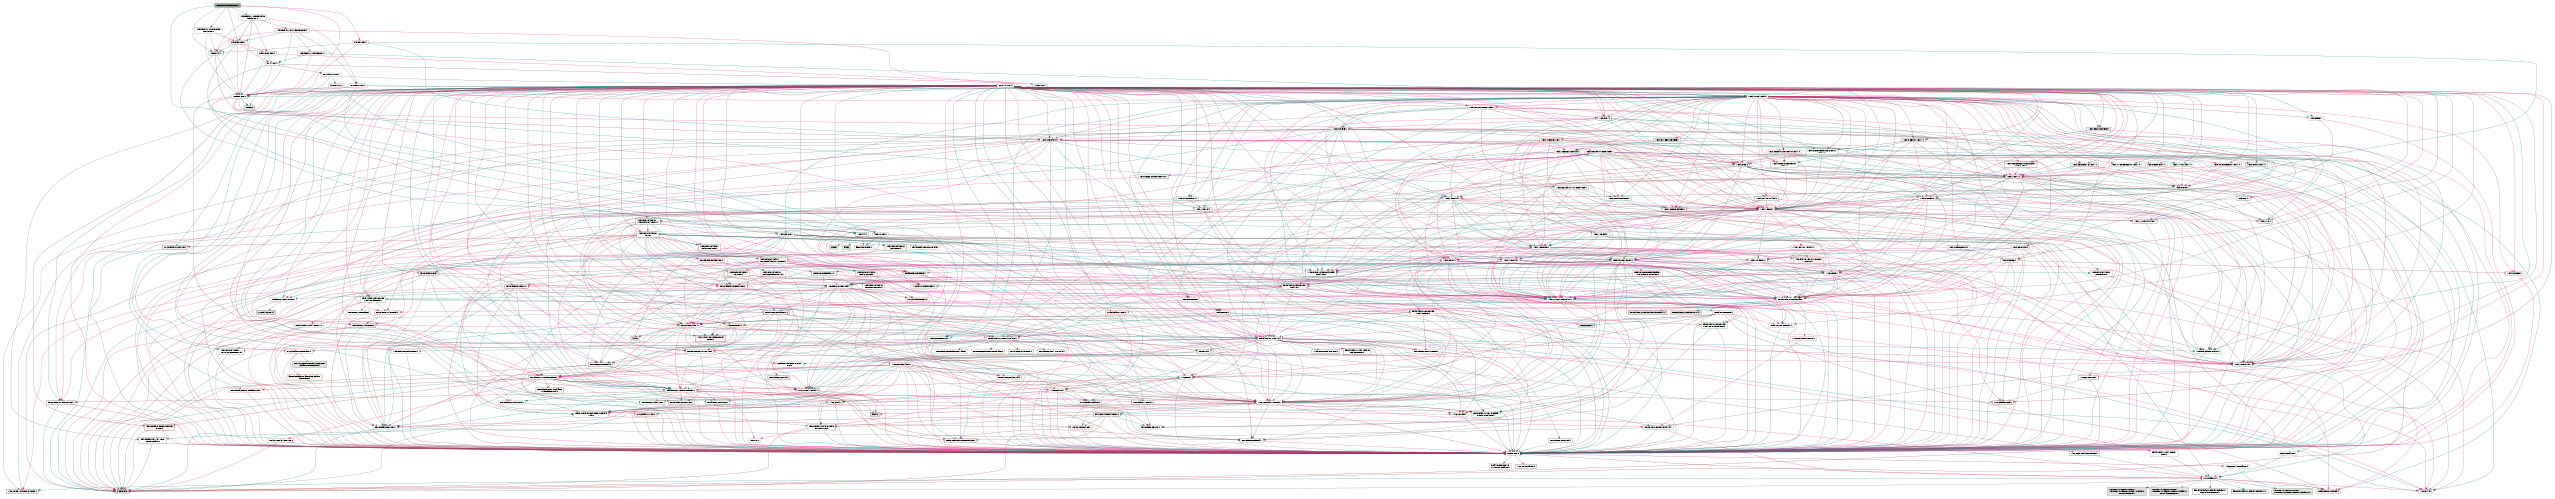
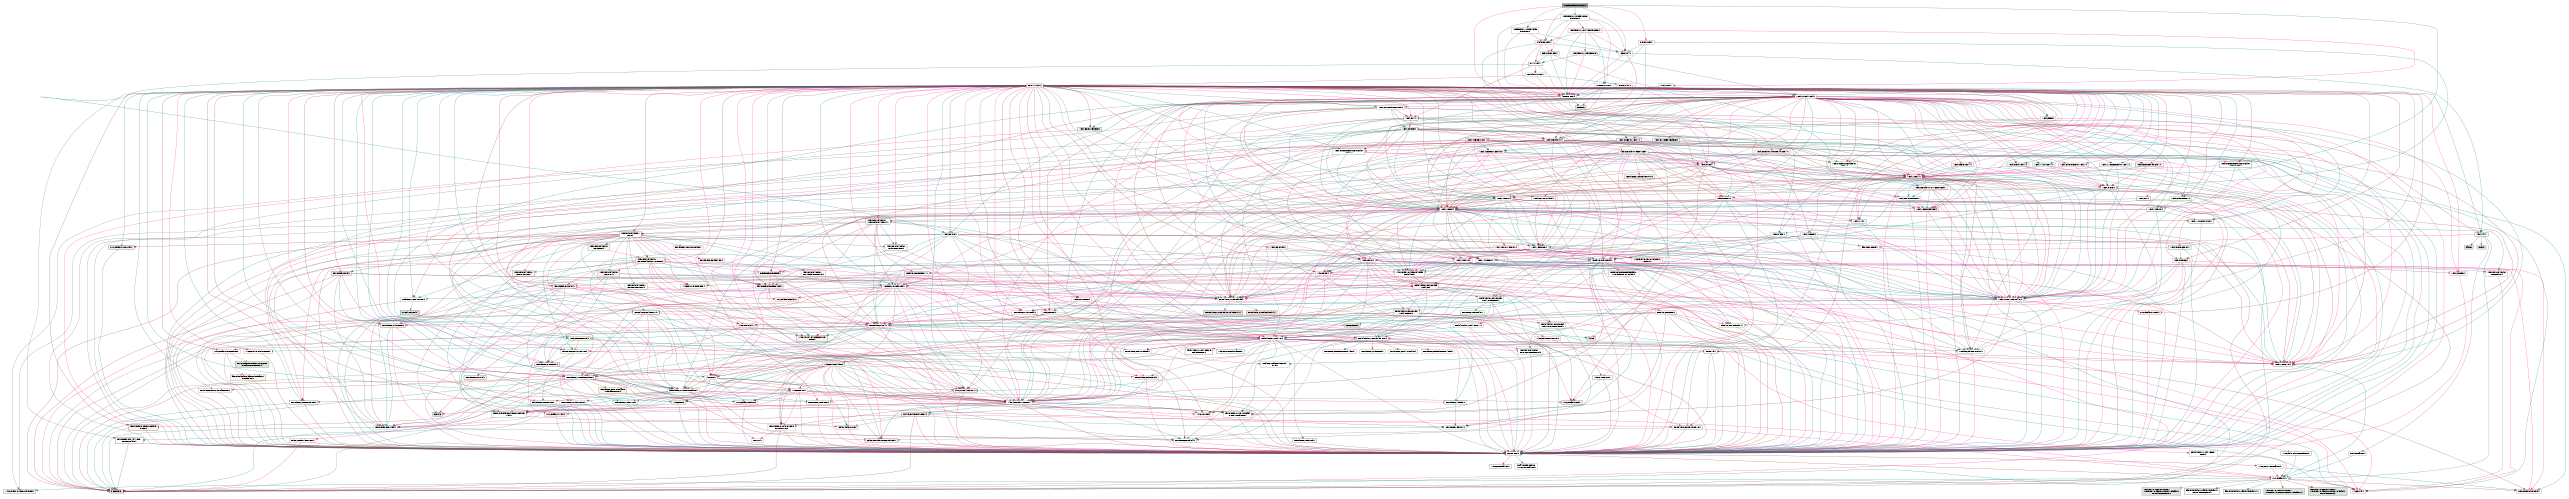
edge "Math/Box2D.h" -> "Misc/LargeWorldCoordinates.h": removed
edge "CoreMinimal.h" -> "CoreTypes.h": removed
